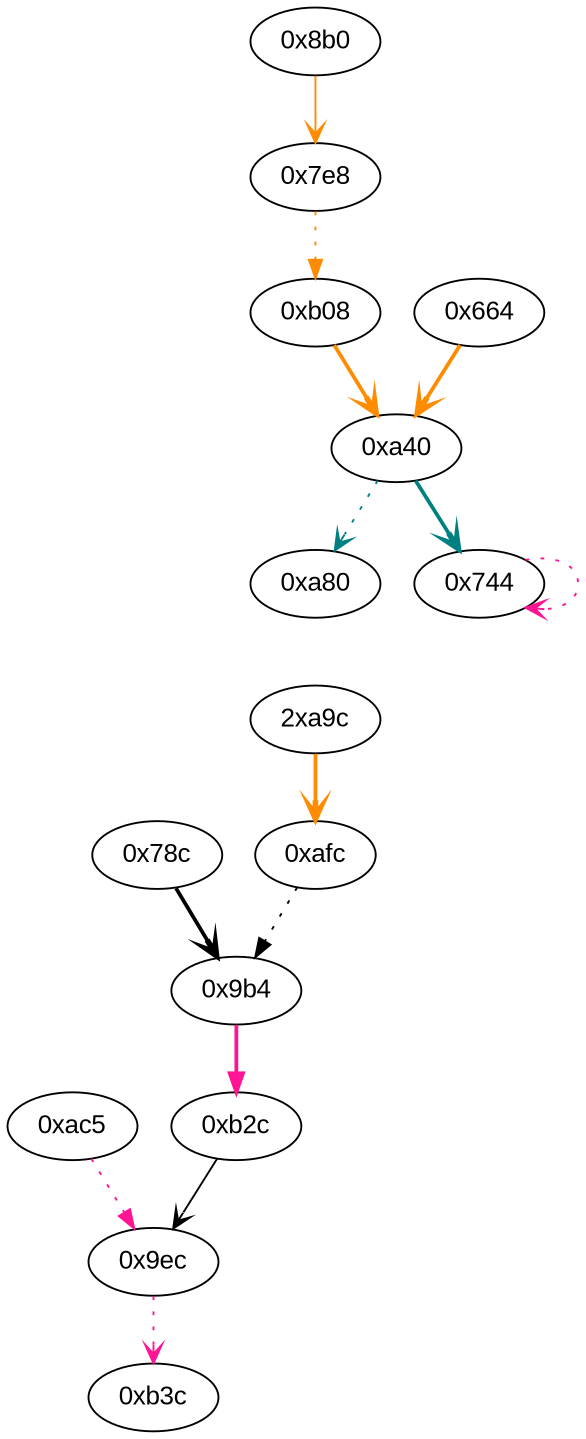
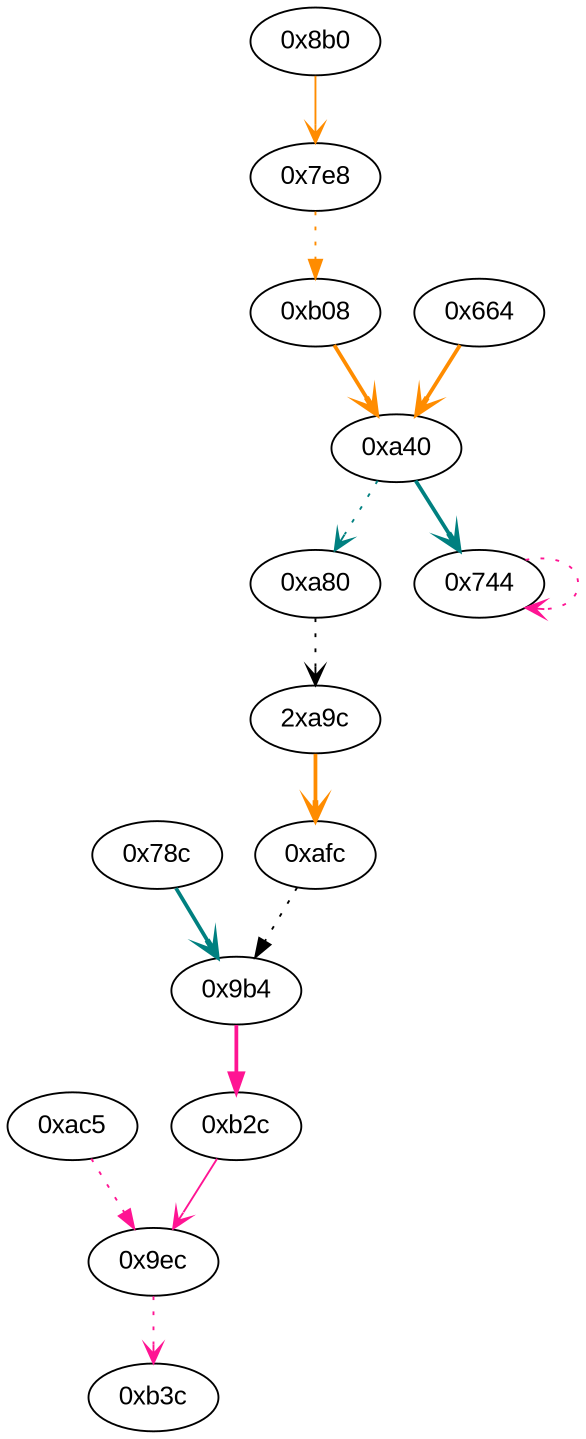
edge "0xa80" -> "2xa9c": added
edge "0x78c" -> "0x9b4": color black -> teal
edge "0xb2c" -> "0x9ec": color black -> deeppink
